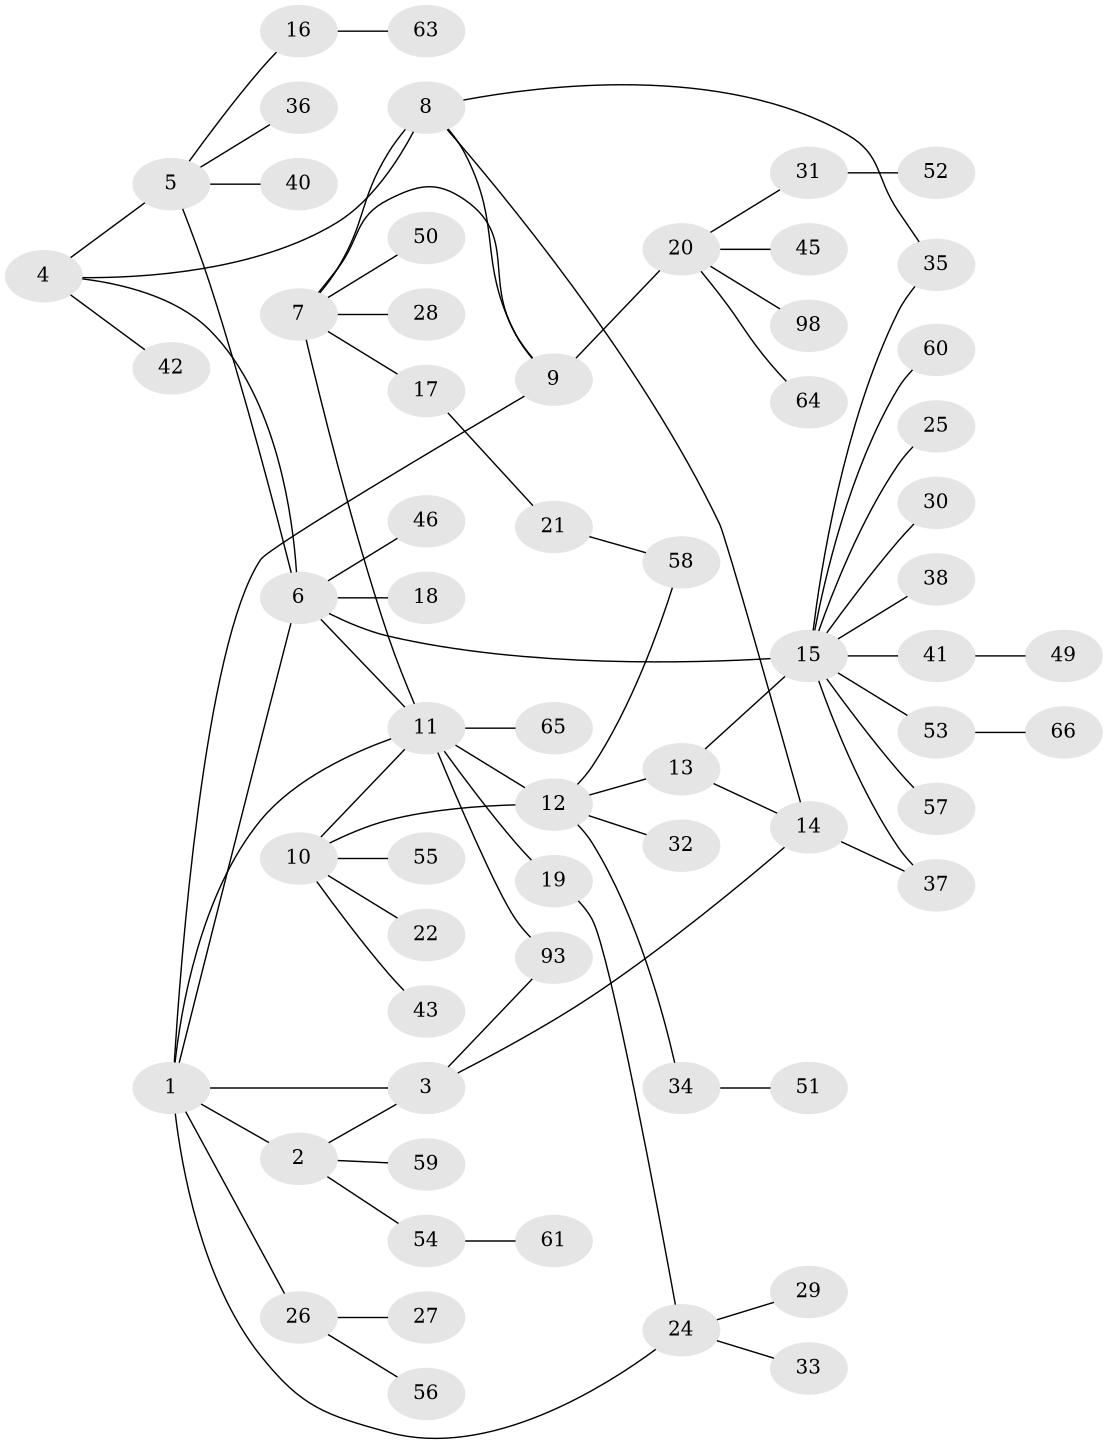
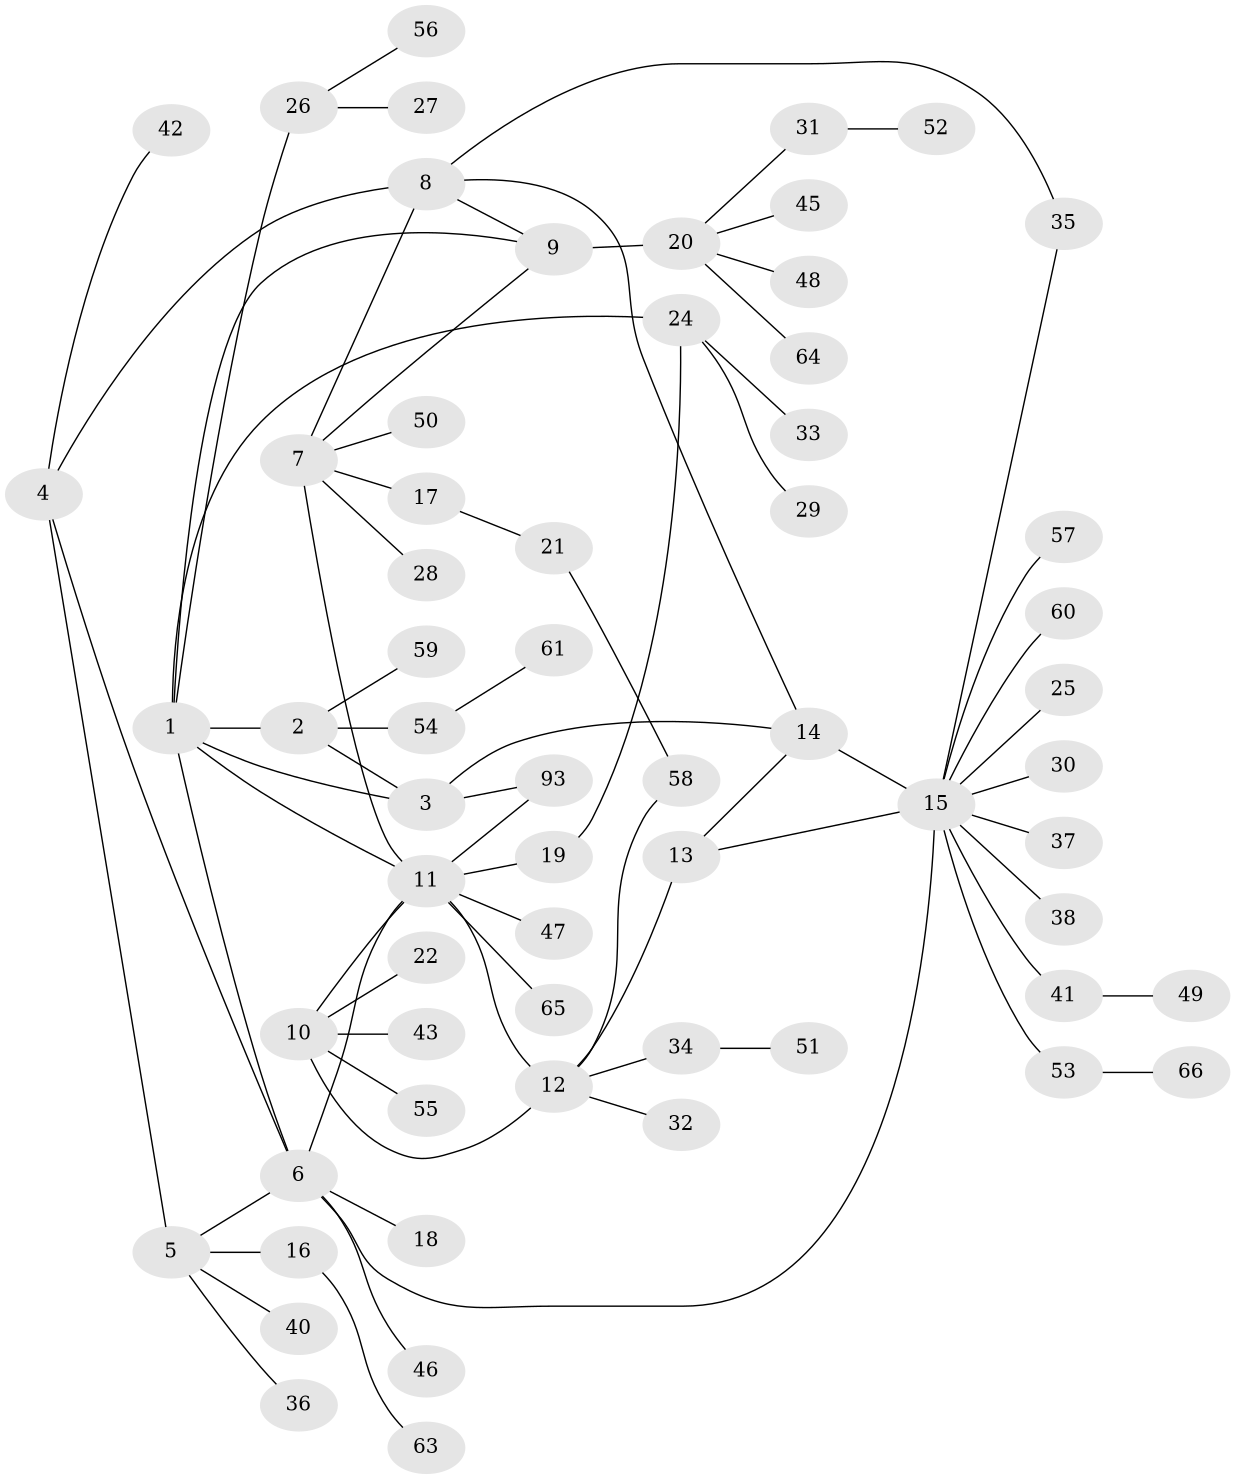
node "98": label "98" -> "48"
edge "14" -- "37": now "14" -- "15"
node "47": added
